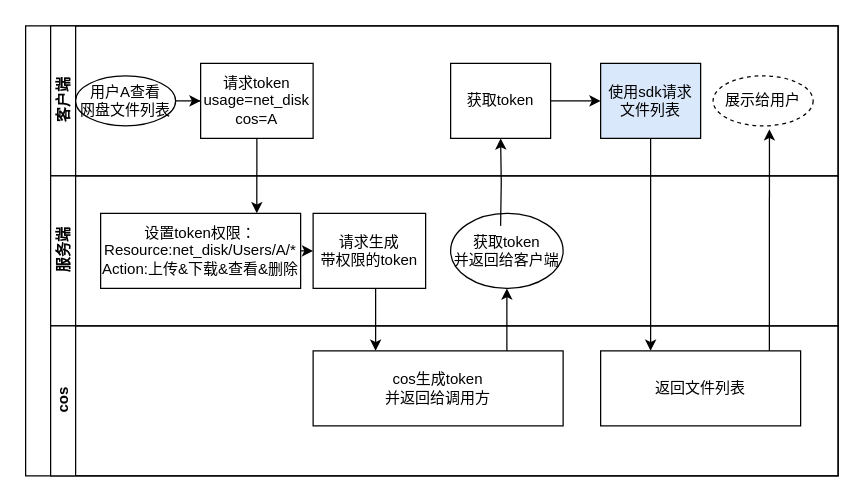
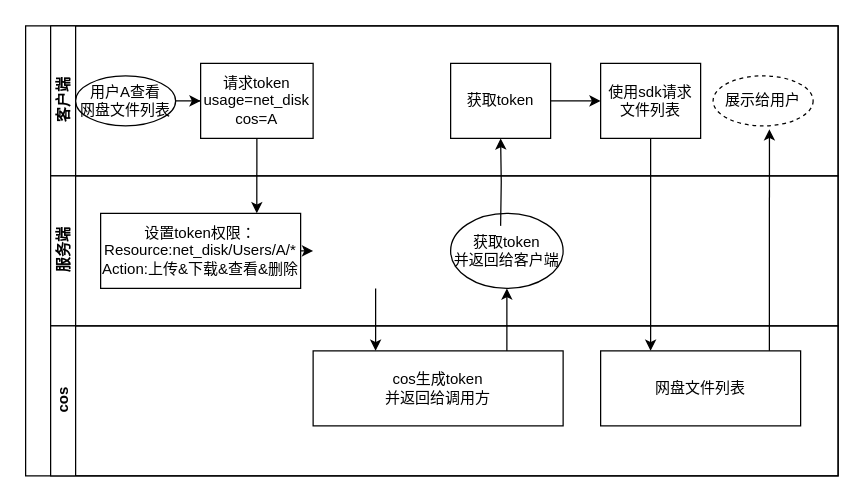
node "使用sdk请求 文件列表": fillcolor #dae8fc -> #ffffff
node "请求生成 带权限的token": removed
node "返回文件列表": label "返回文件列表" -> "网盘文件列表"
